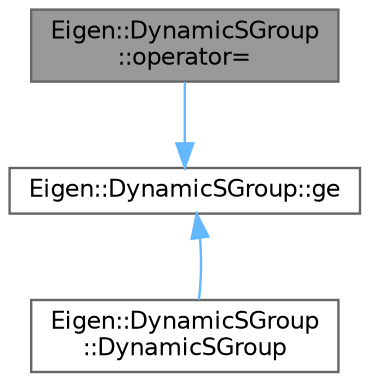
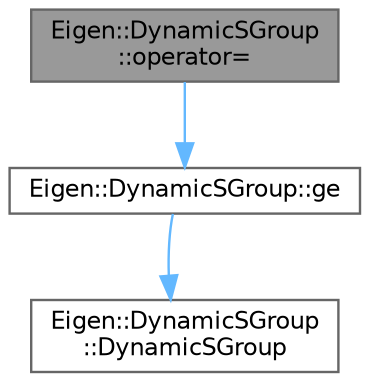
edge "Eigen::DynamicSGroup ::DynamicSGroup" -> "Eigen::DynamicSGroup::ge": reversed
